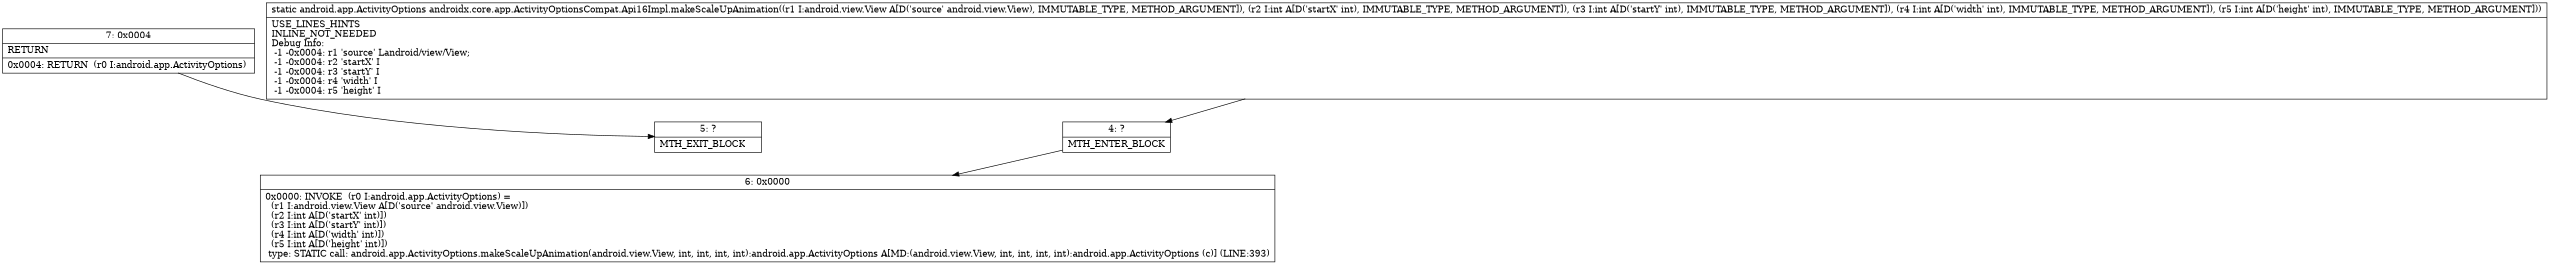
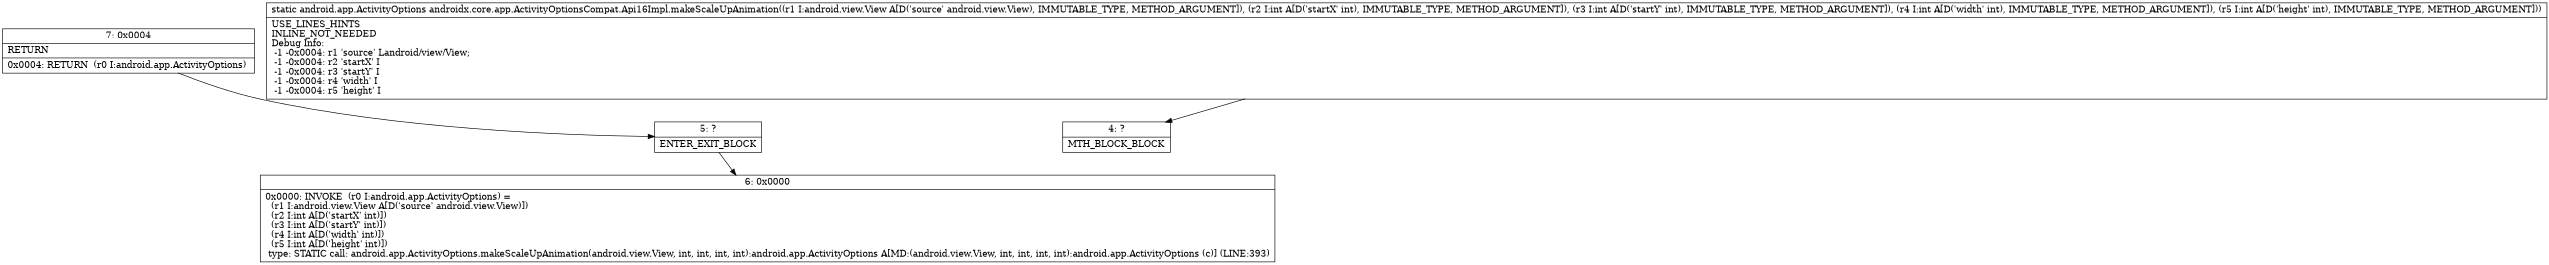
node "5: ?": text "MTH_EXIT_BLOCK" -> "ENTER_EXIT_BLOCK"
node "4: ?": text "MTH_ENTER_BLOCK" -> "MTH_BLOCK_BLOCK"
edge "4: ?" -> "6: 0x0000": now "5: ?" -> "6: 0x0000"
